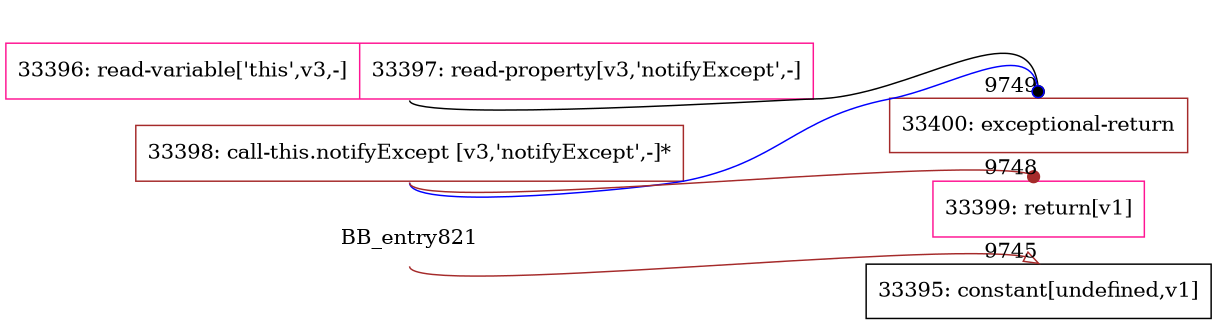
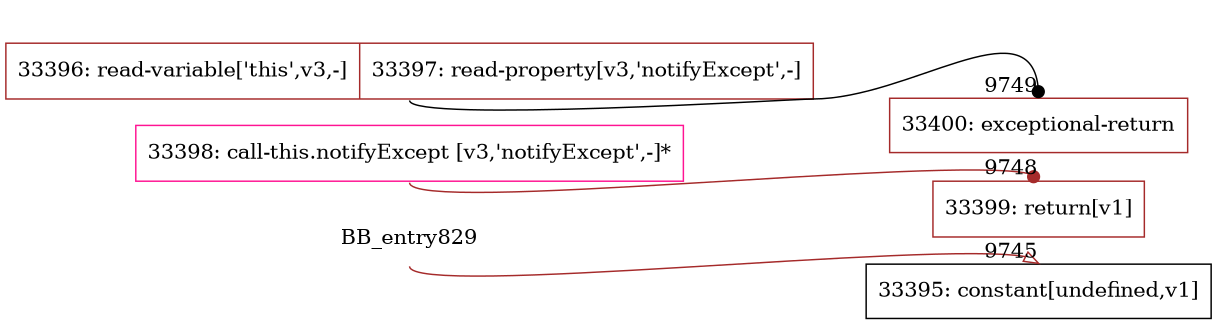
node "33396: read-variable['this',v3,-]": color deeppink -> brown
node "33398: call-this.notifyExcept [v3,'notifyExcept',-]*": color brown -> deeppink
edge "33398: call-this.notifyExcept [v3,'notifyExcept',-]*" -> "33400: exceptional-return": removed
node "33399: return[v1]": color deeppink -> brown
node "BB_entry821": label "BB_entry821" -> "BB_entry829"
